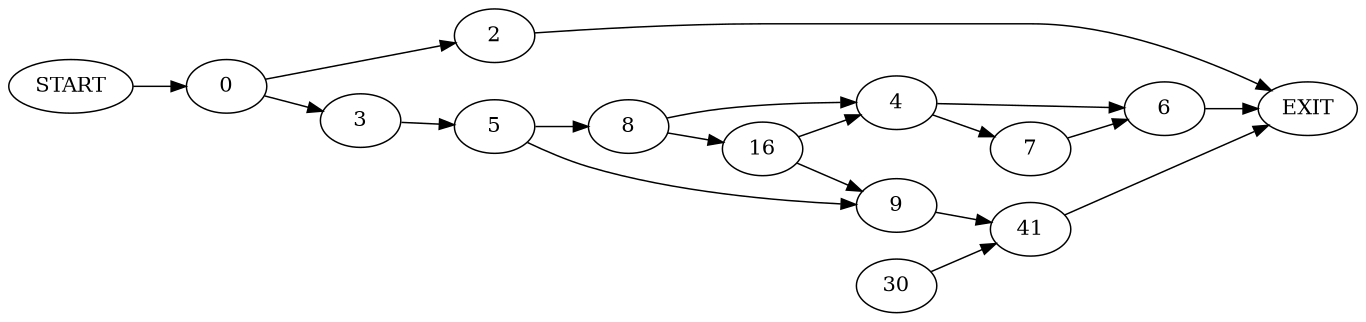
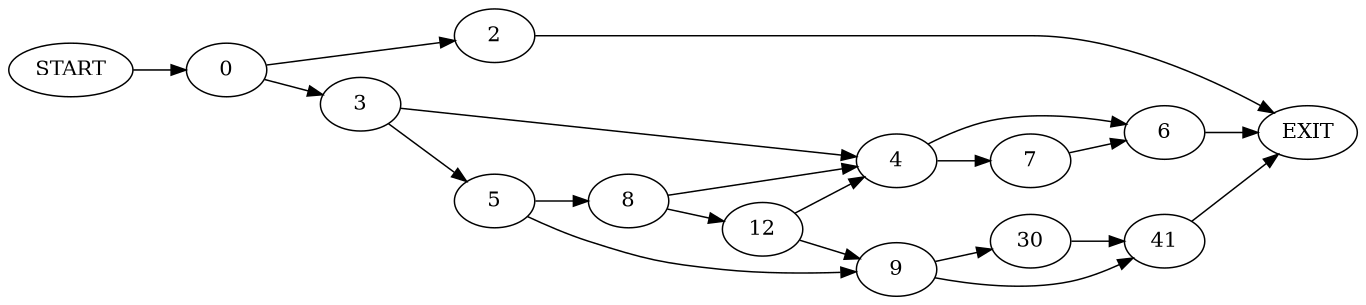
edge "3" -> "4": added
node "16": label "16" -> "12"
edge "9" -> "30": added
